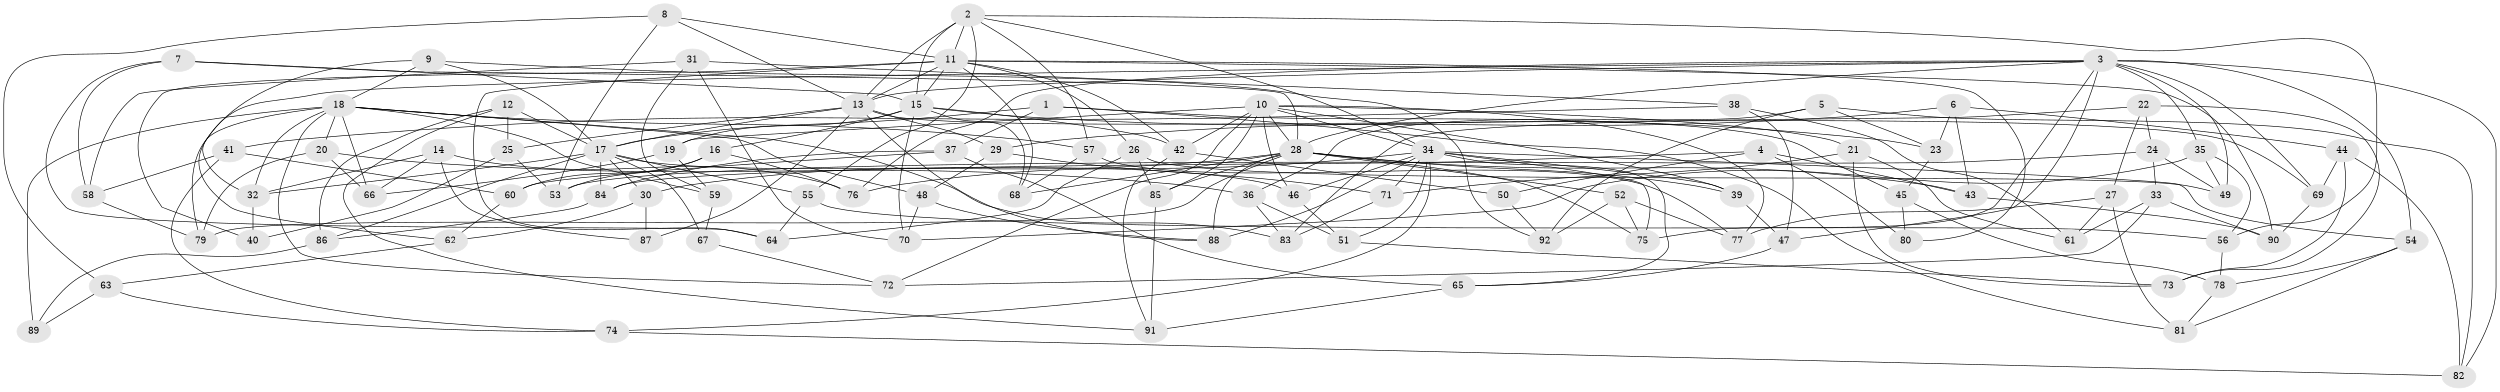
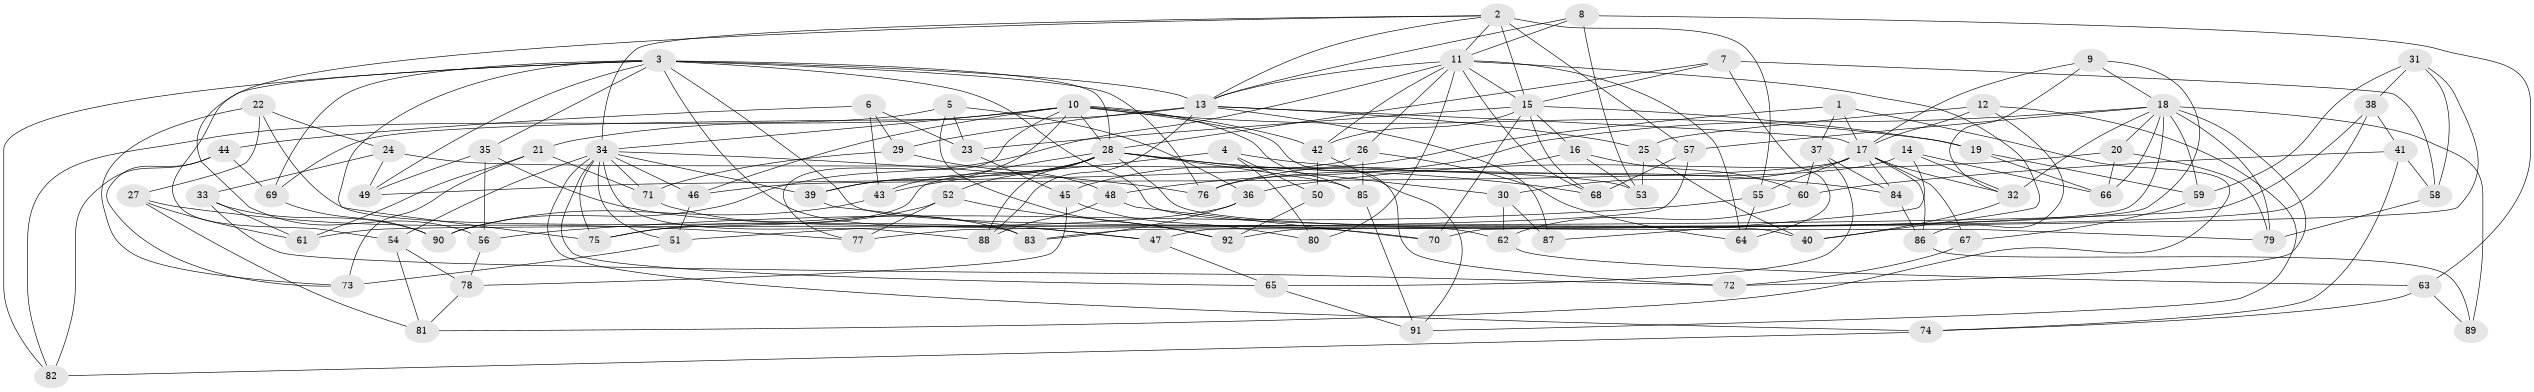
edge "3" -- "40": added
